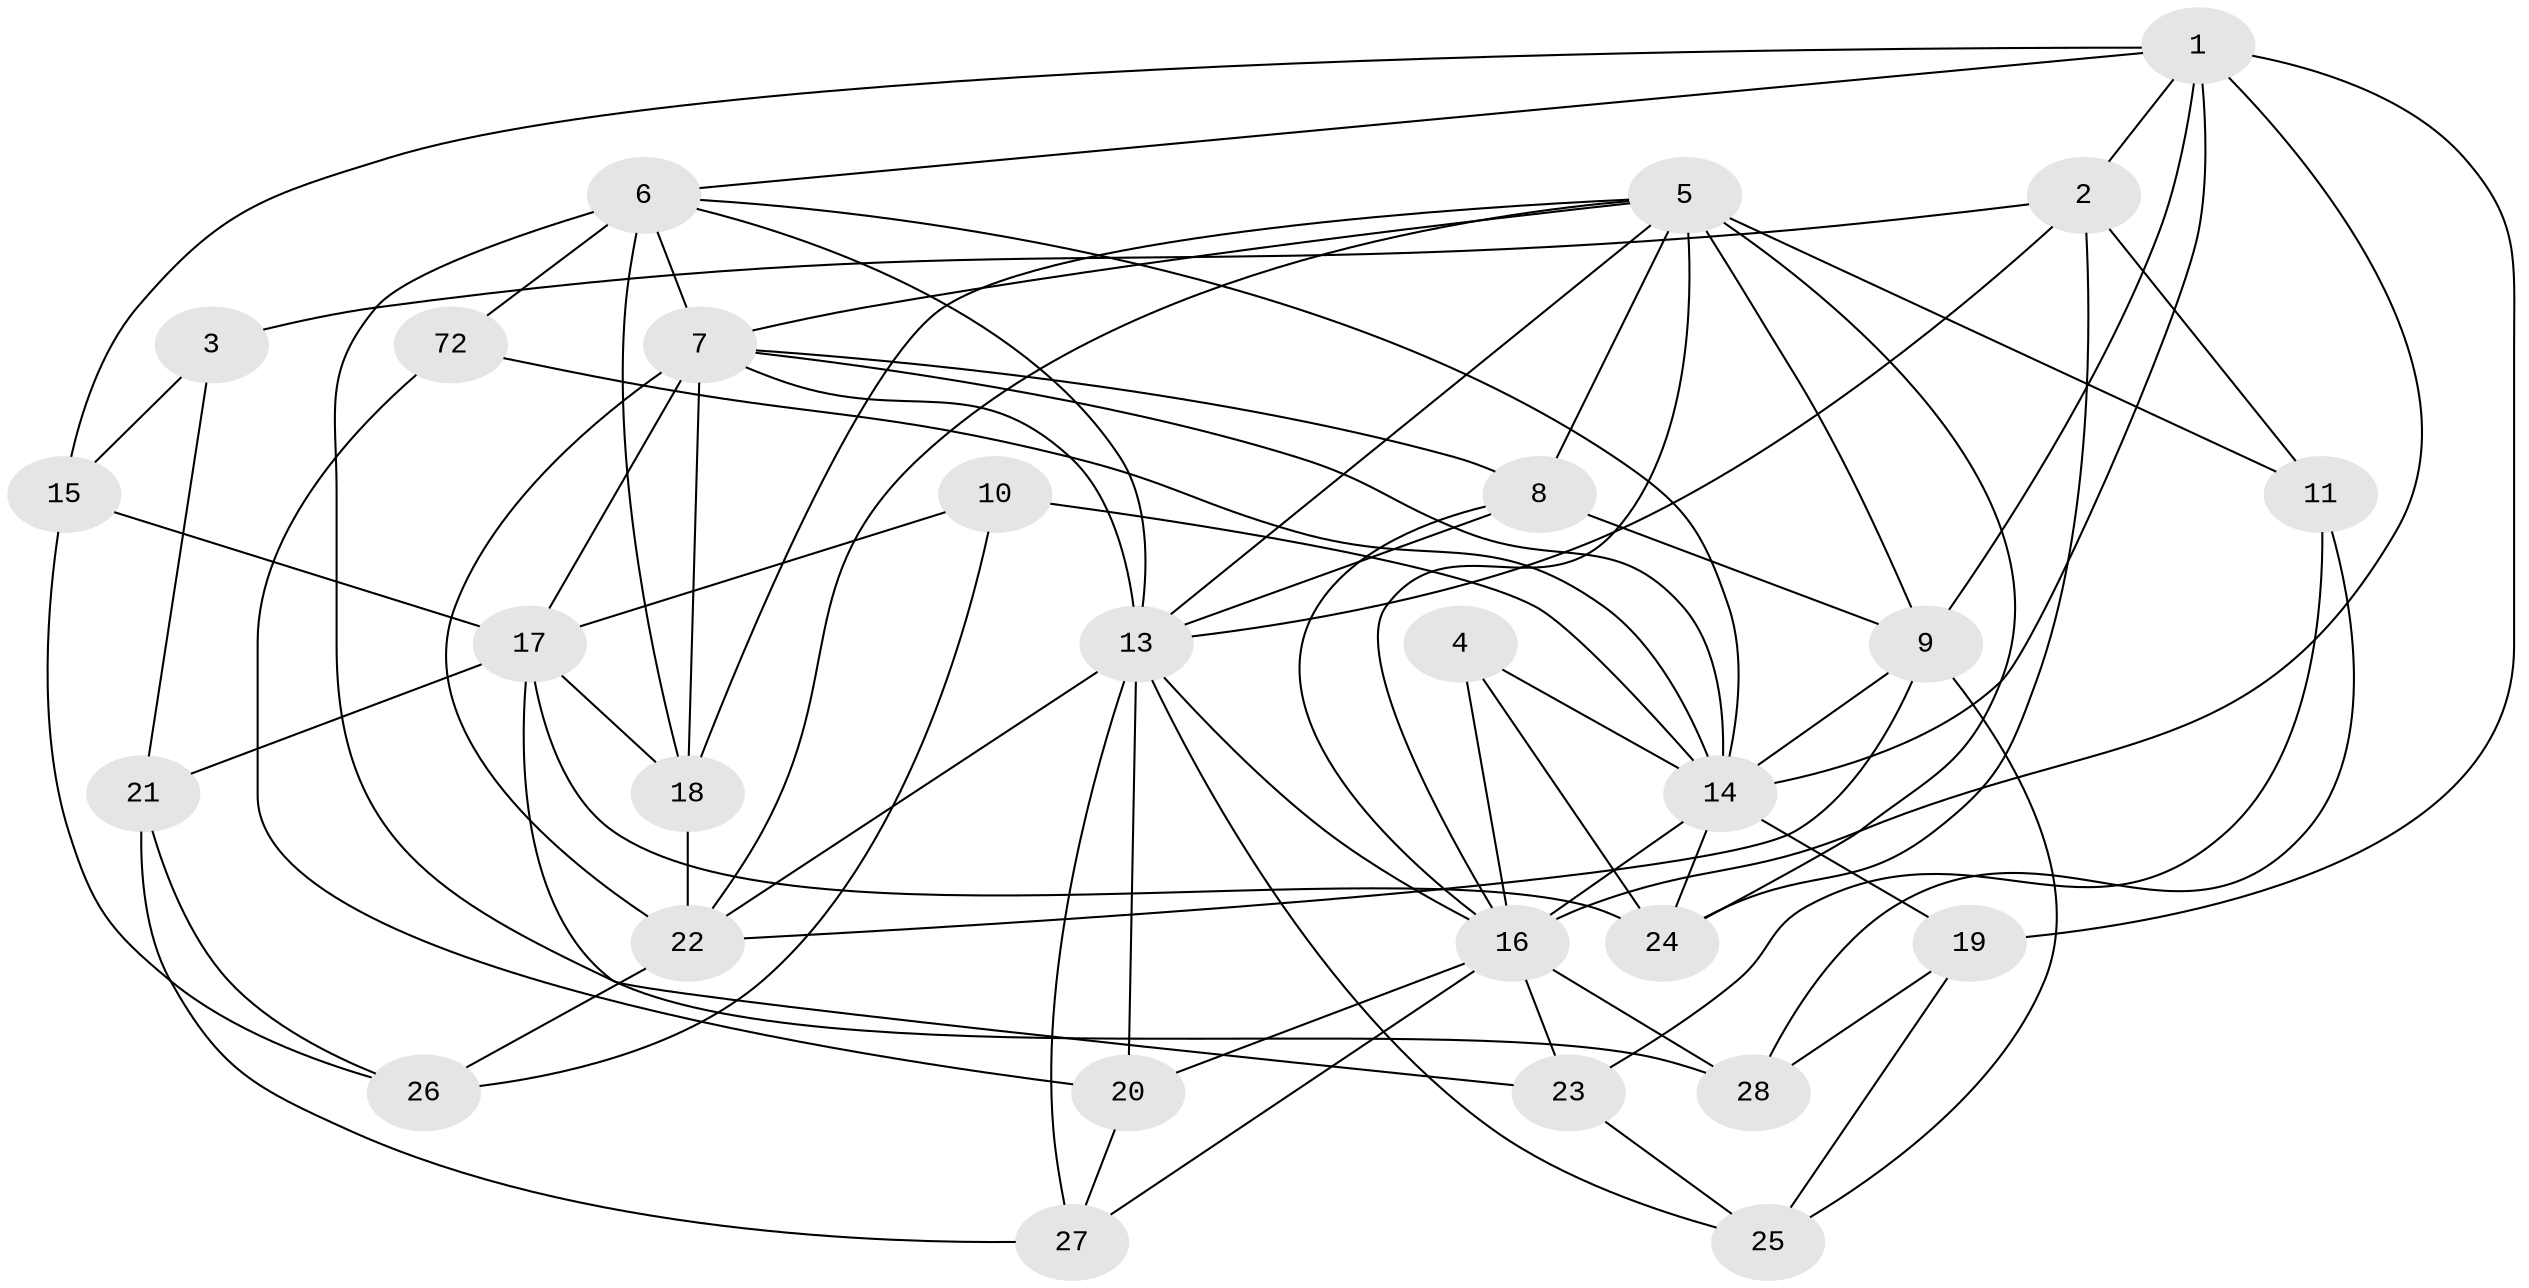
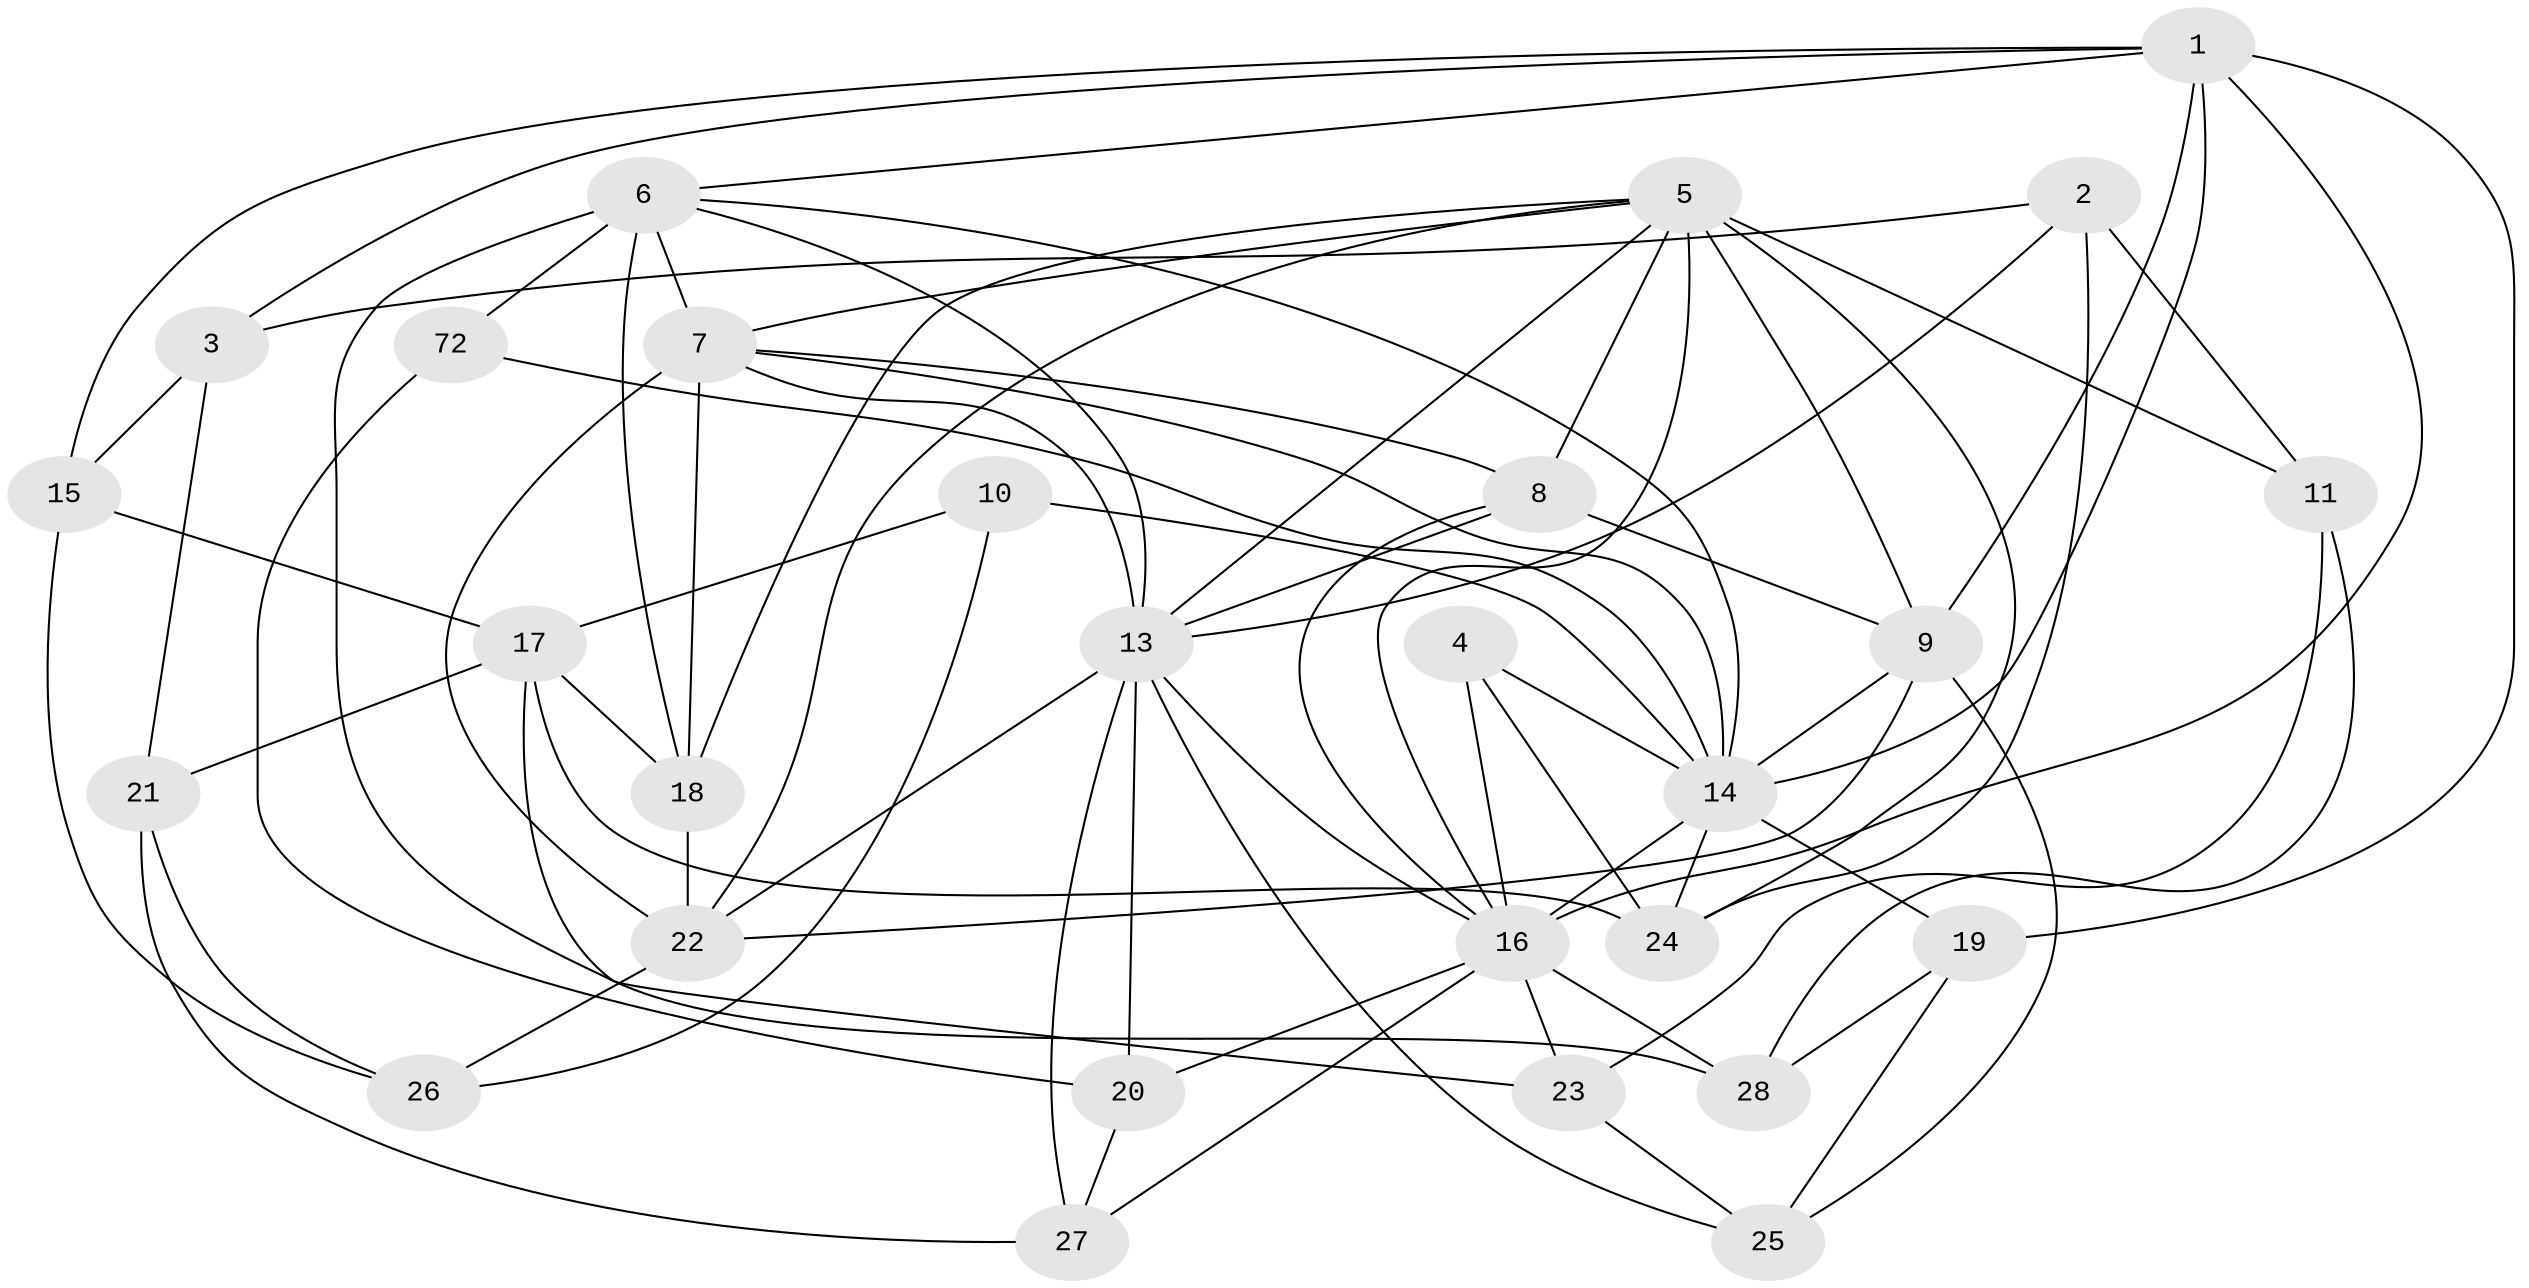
edge "1" -- "2": now "1" -- "3"
edge "7" -- "17": removed
